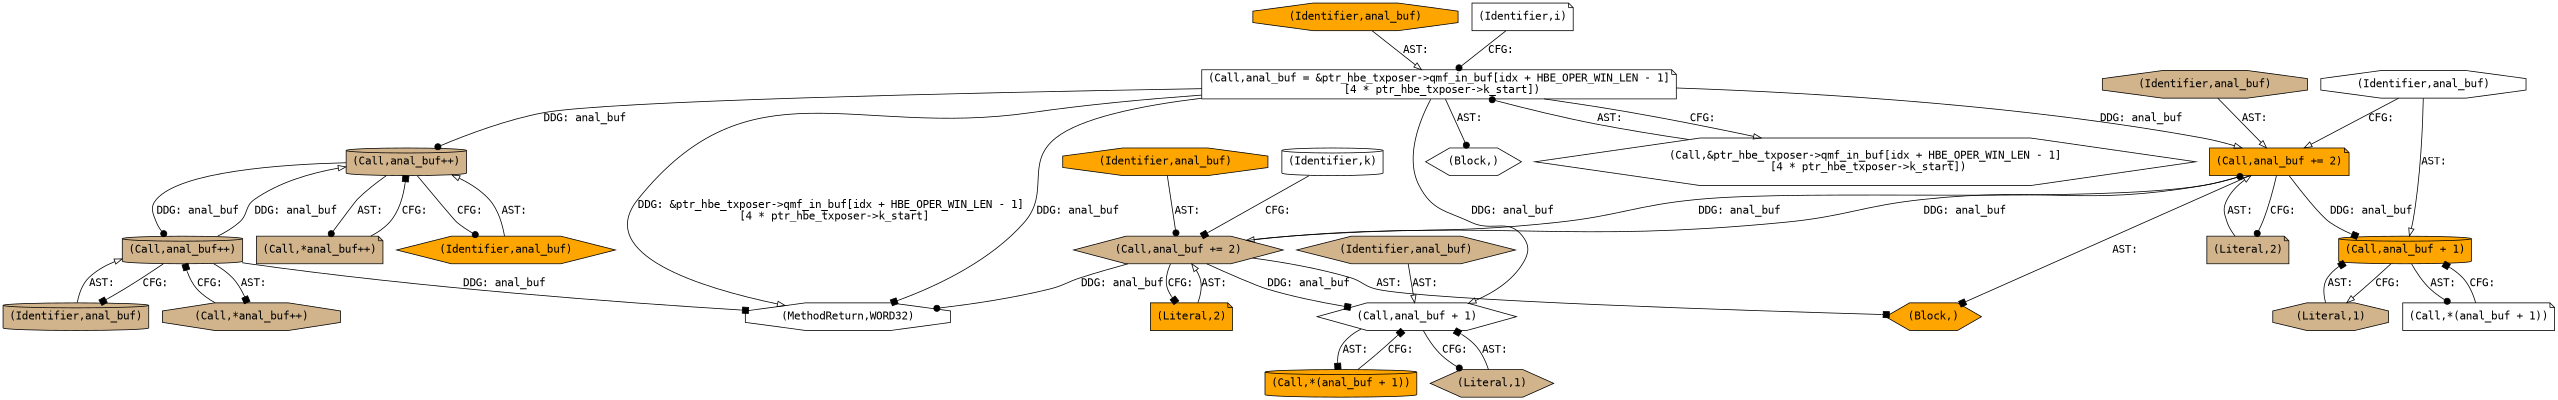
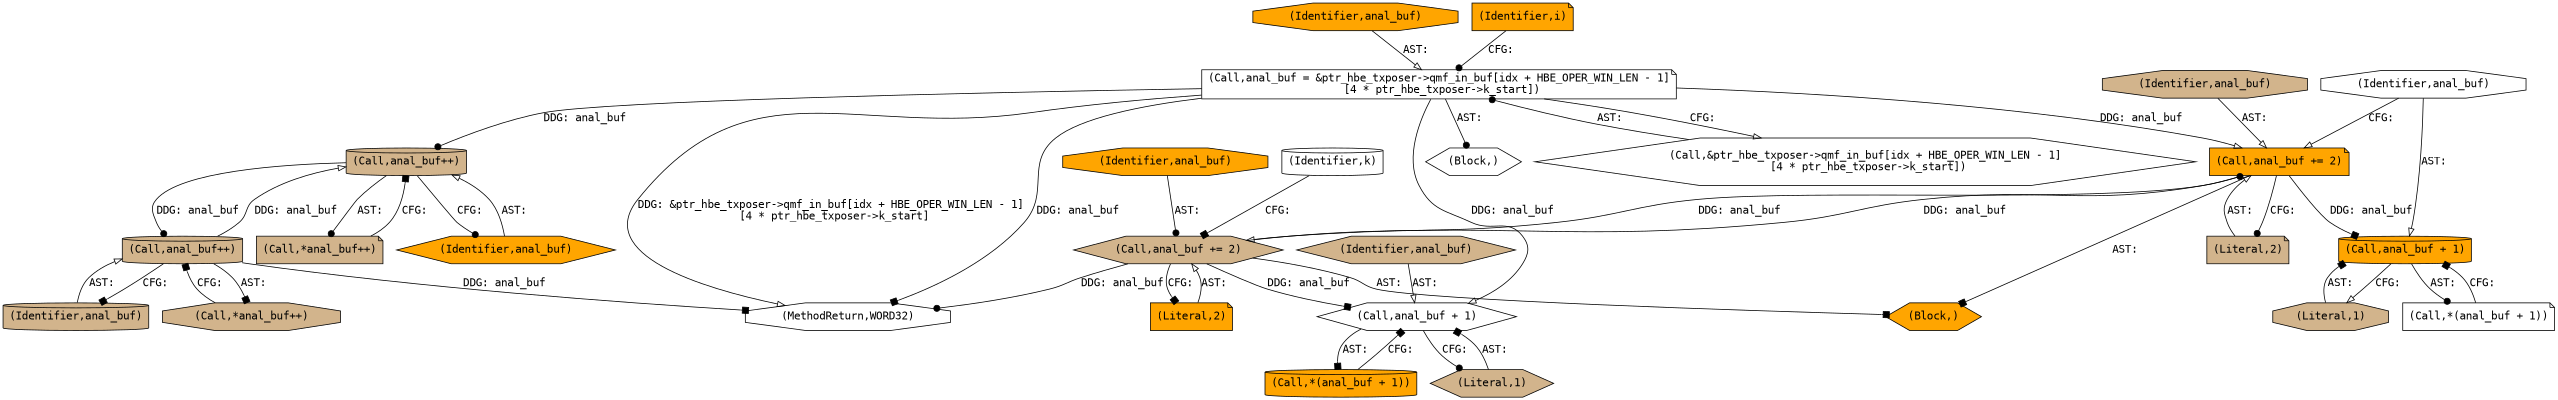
node "(Identifier,i)": fillcolor white -> orange
